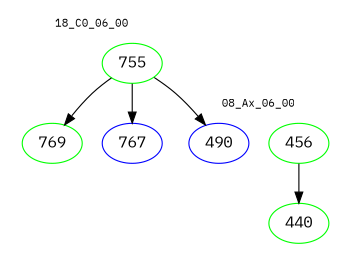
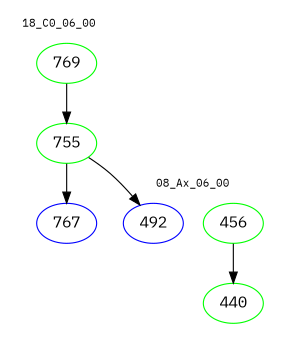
edge "755" -> "769": reversed
node "490": label "490" -> "492"
